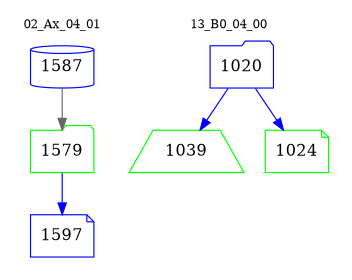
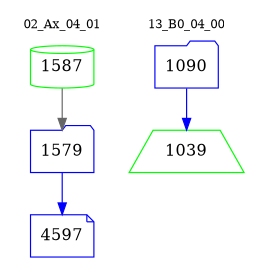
node "1587": color blue -> green
node "1020": label "1020" -> "1090"
node "1579": color green -> blue
node "1024": removed
node "1597": label "1597" -> "4597"
